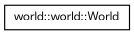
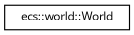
node "world::world::World": label "world::world::World" -> "ecs::world::World"
